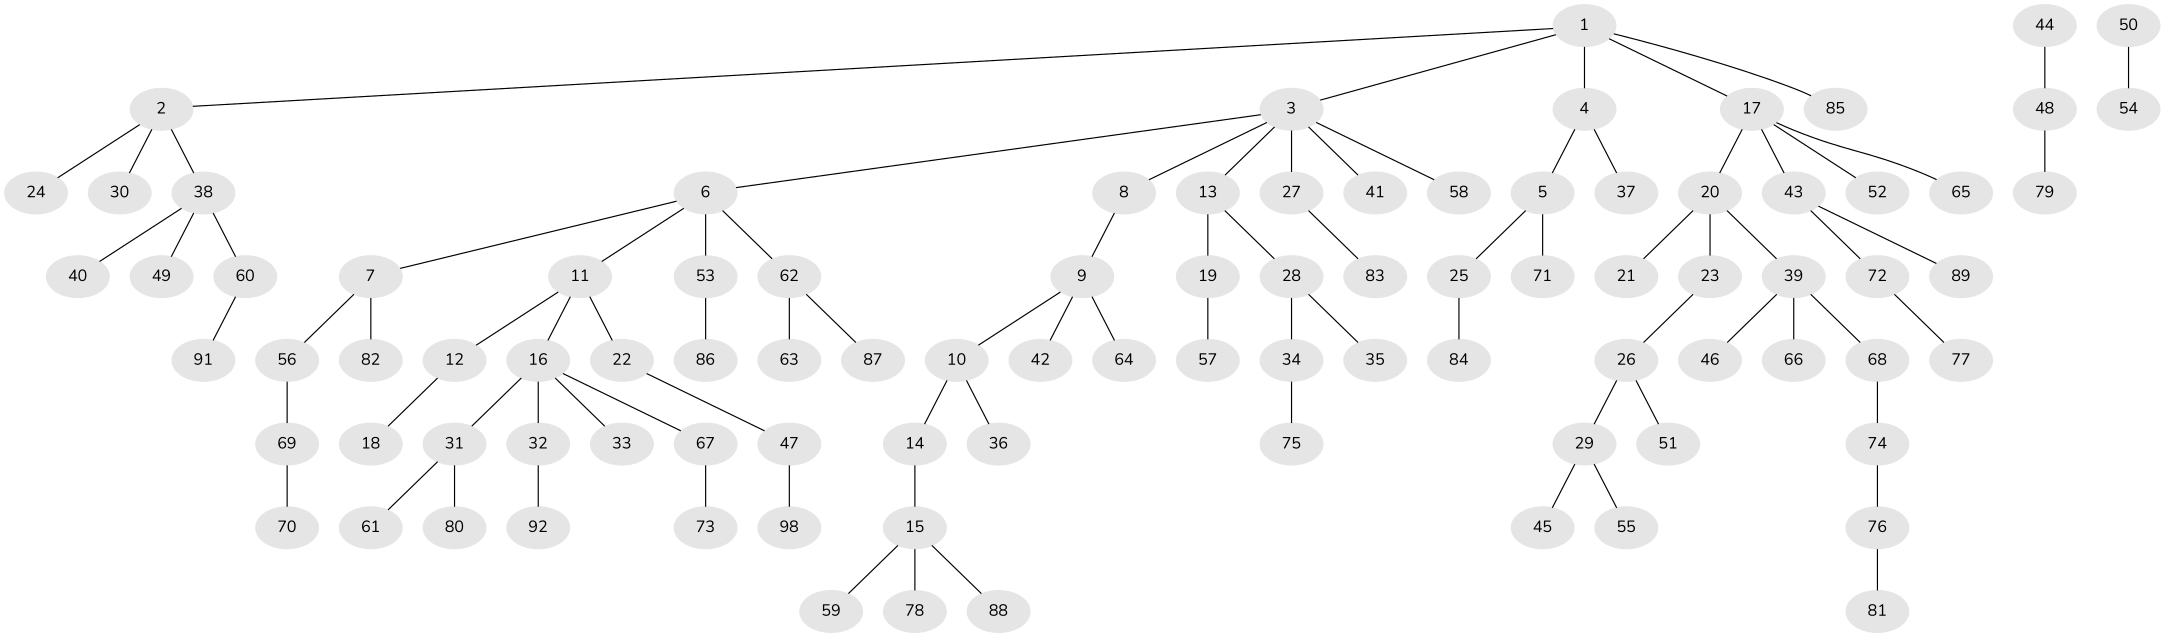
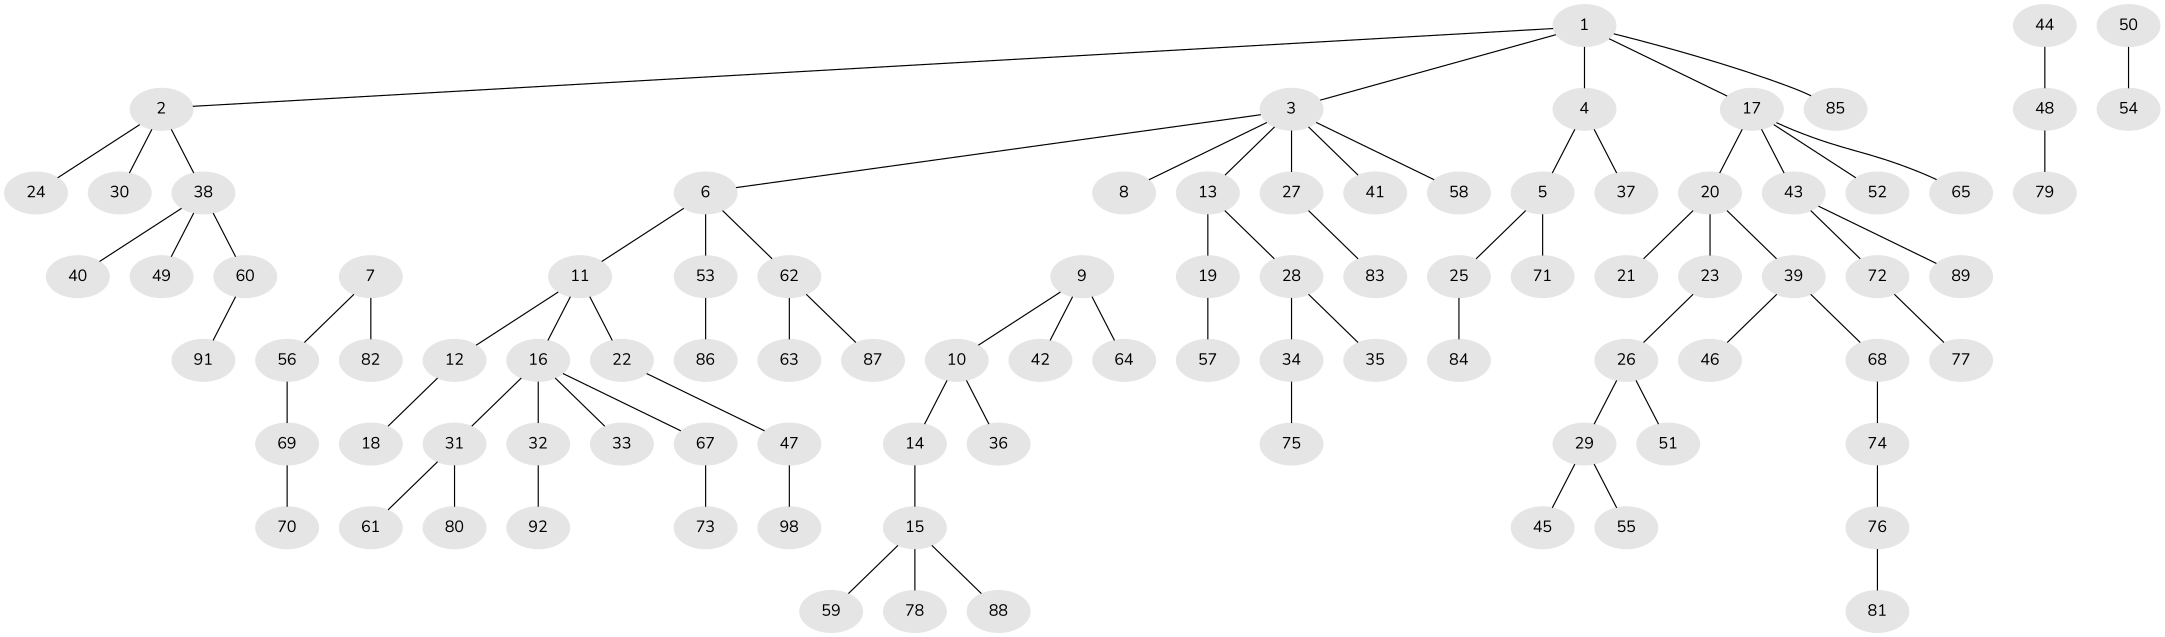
edge "6" -- "7": removed
edge "8" -- "9": removed
node "66": removed
